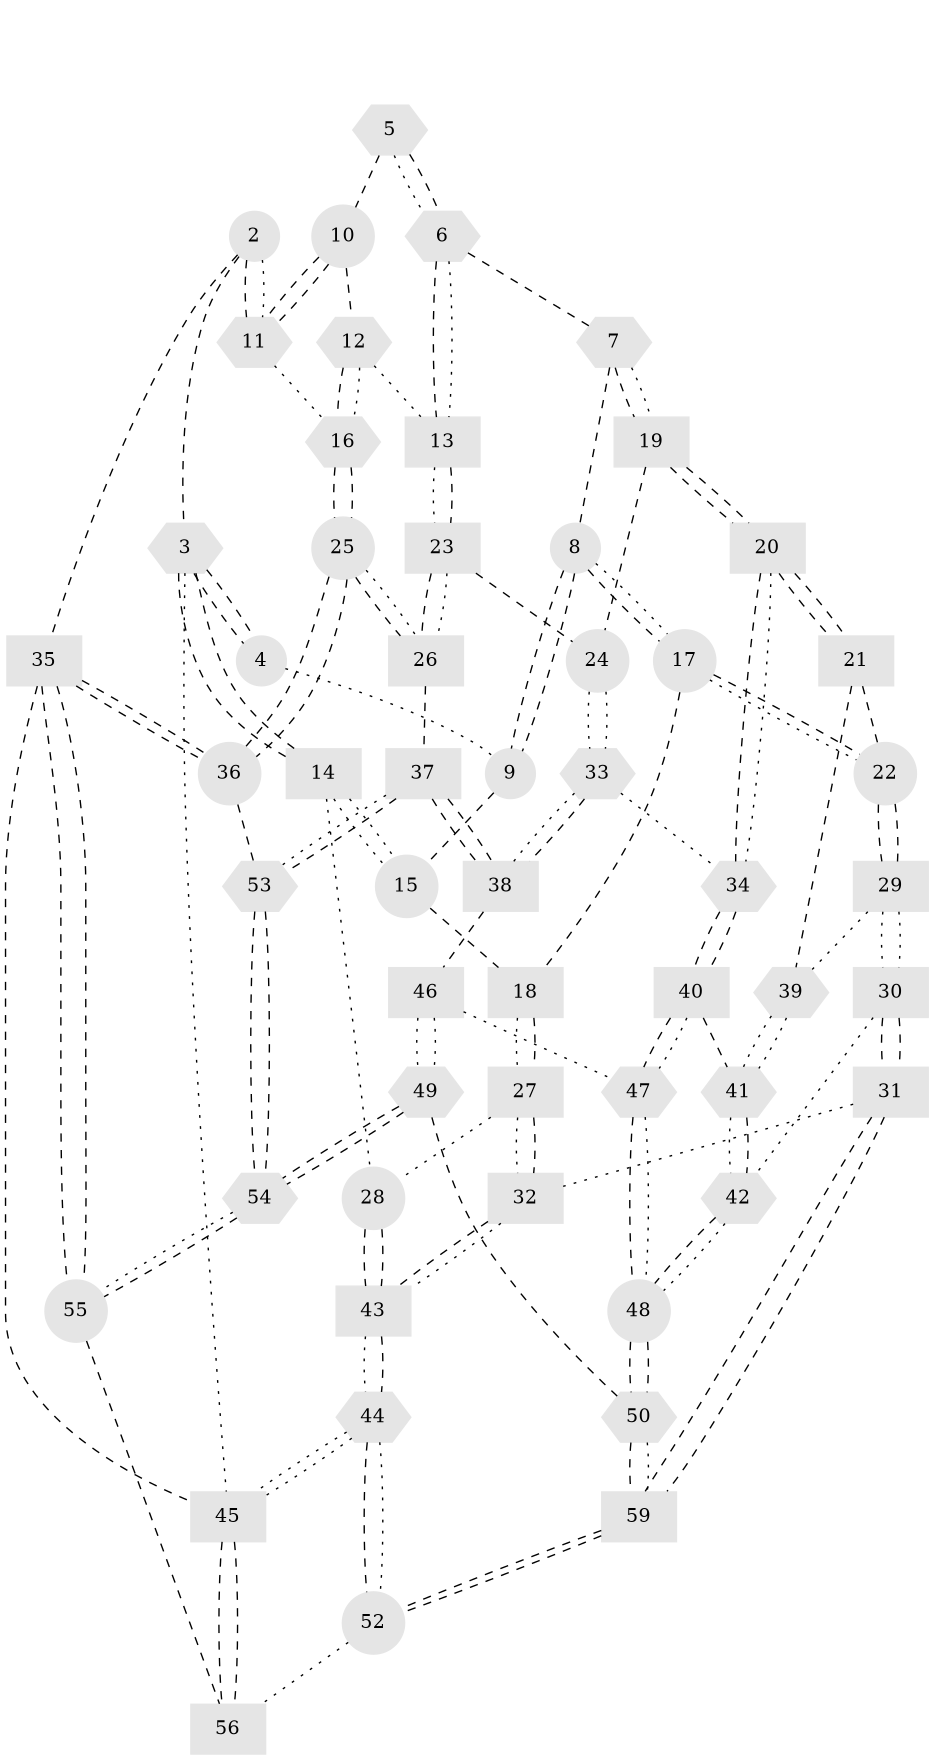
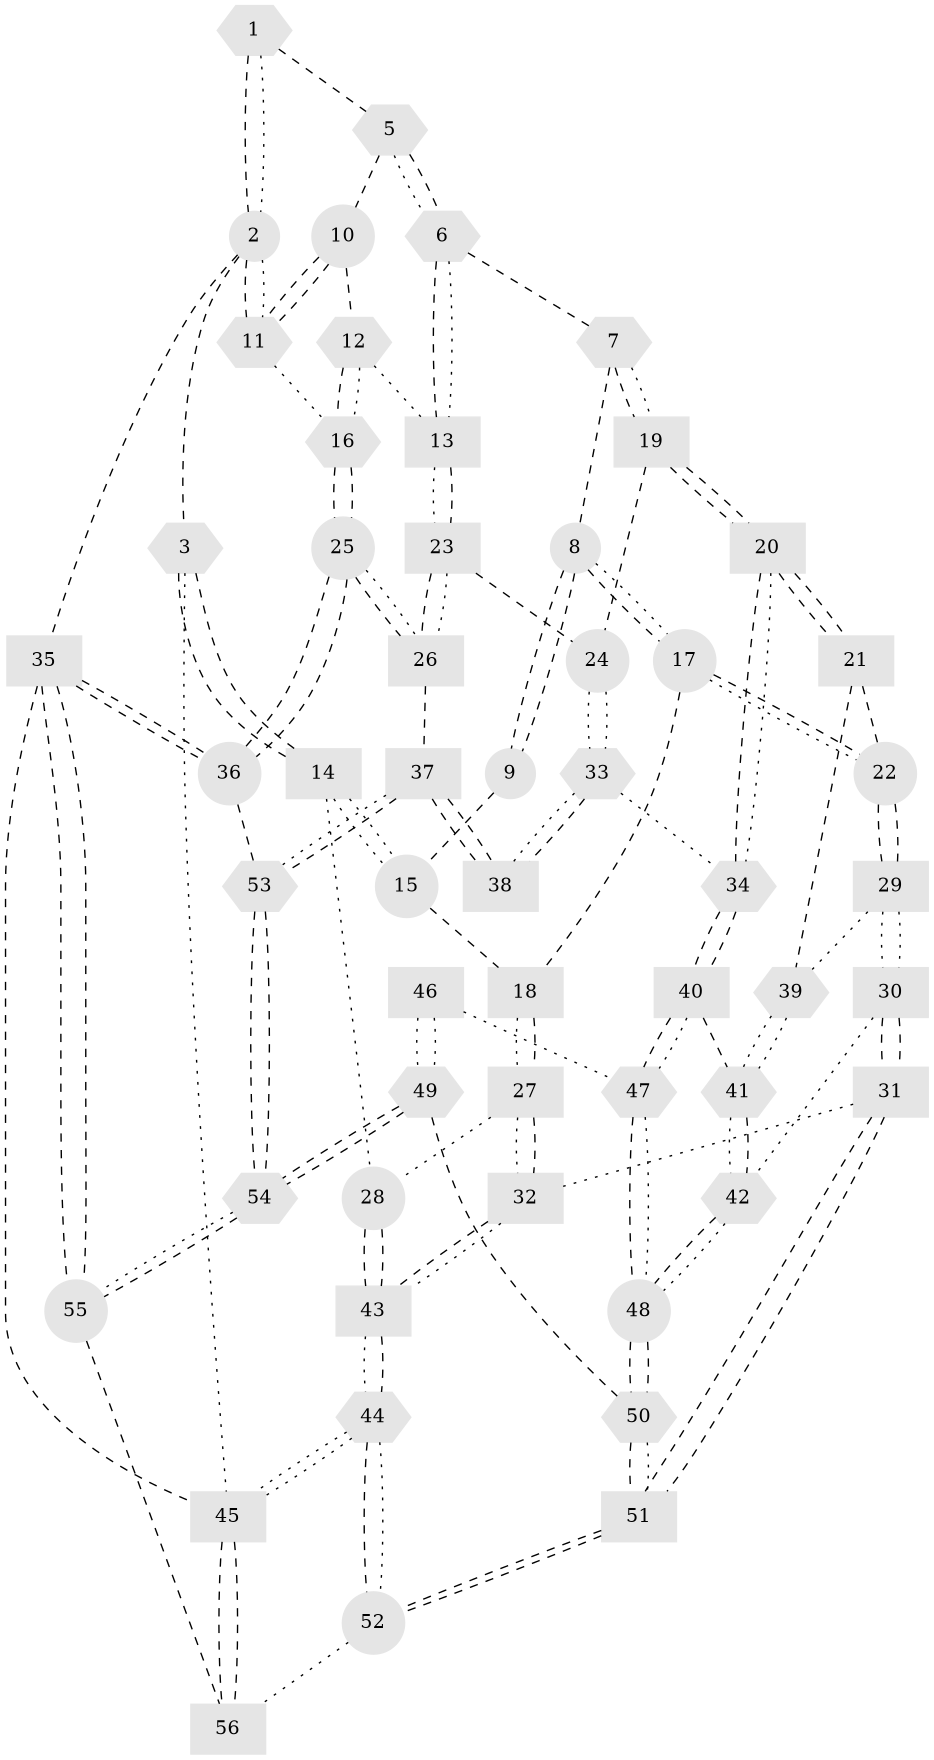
node "1": added
node "4": removed
edge "38" -- "46": removed
node "59": label "59" -> "51"
